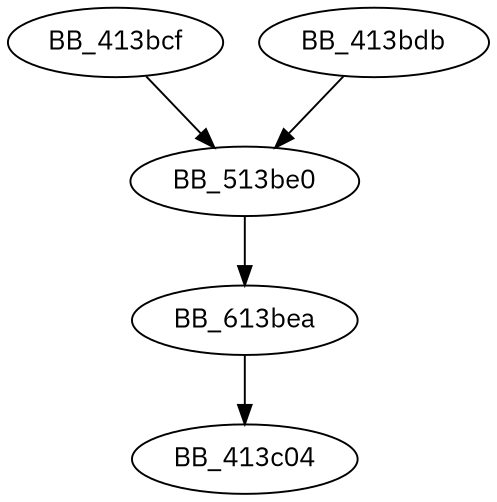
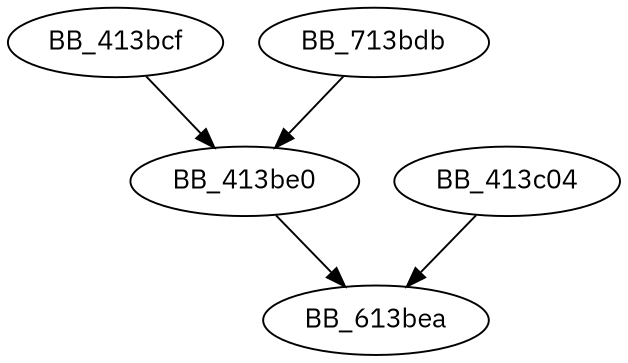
node "BB_413bdb": label "BB_413bdb" -> "BB_713bdb"
node "BB_513be0": label "BB_513be0" -> "BB_413be0"
edge "BB_613bea" -> "BB_413c04": reversed
